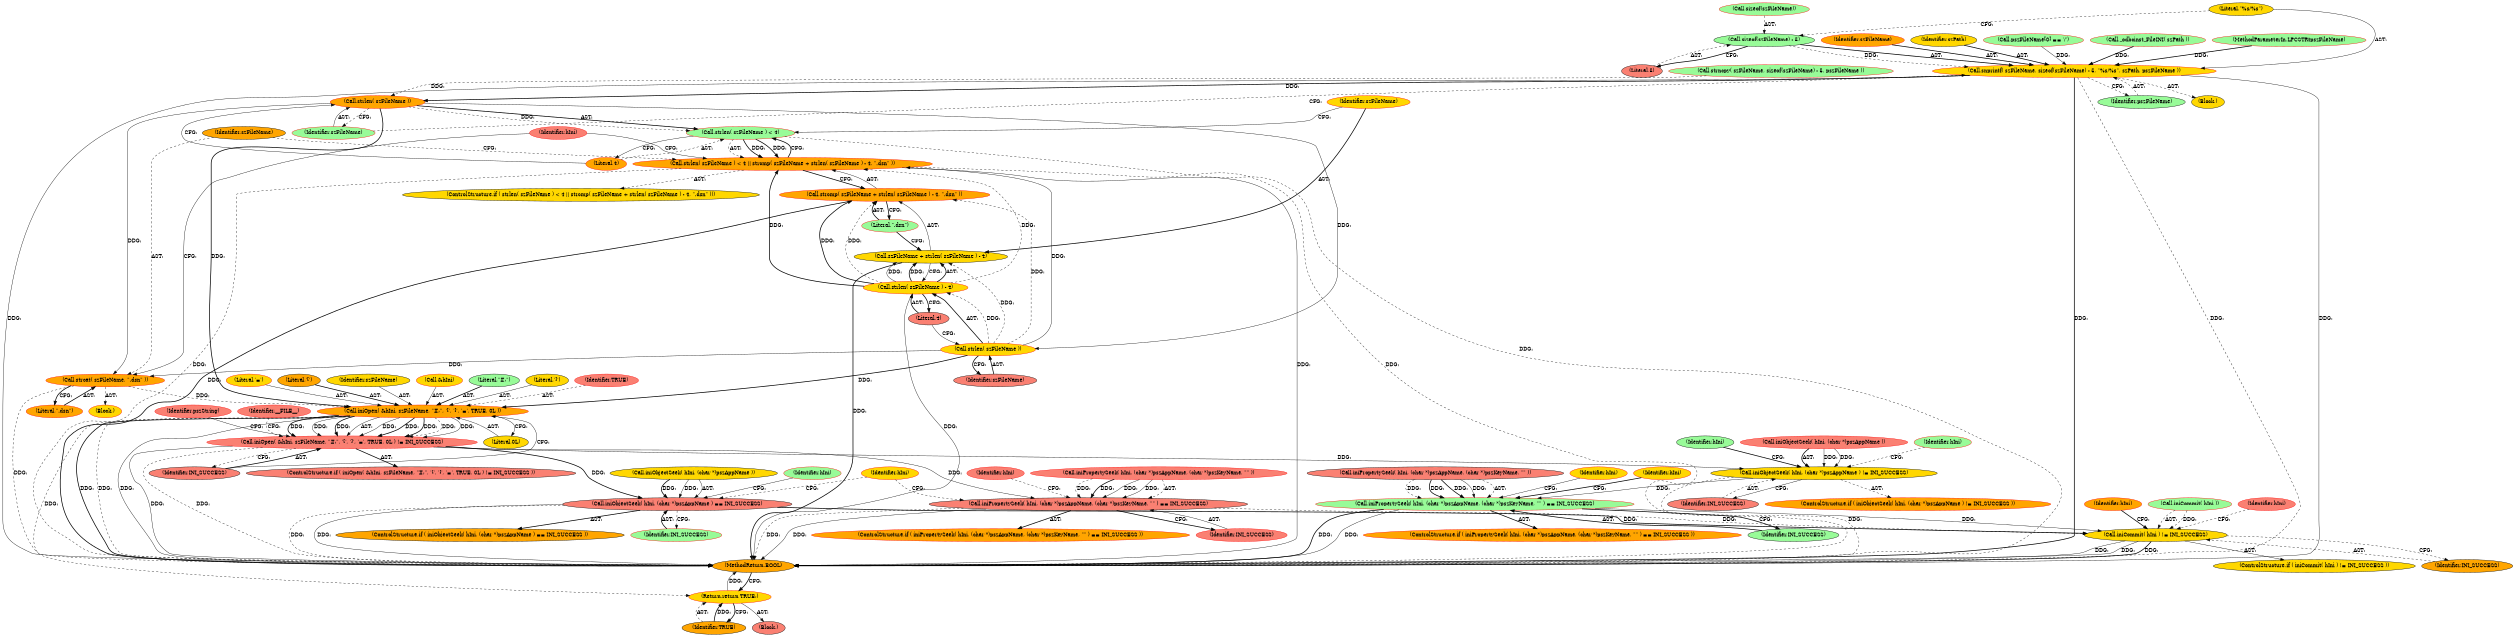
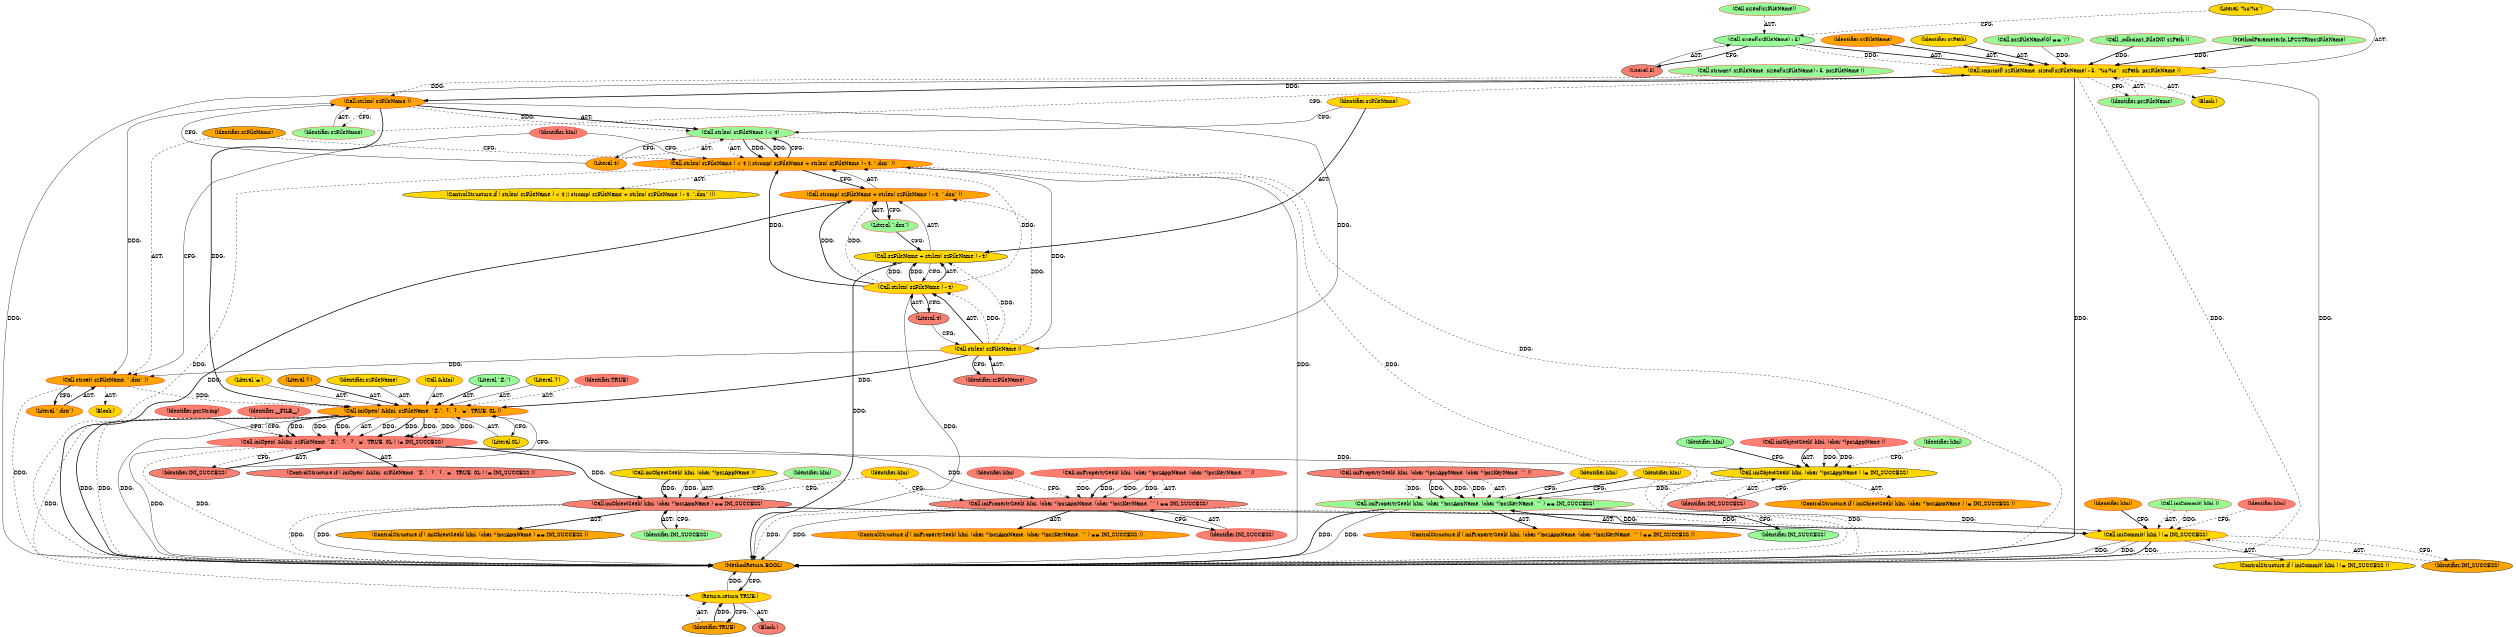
edge "(Literal,5)" -> "(Call,sizeof(szFileName) - 5)": style dashed -> solid
node "(Identifier,pszFileName)": color black -> red
node "(Call,iniCommit( hIni ) != INI_SUCCESS)": color black -> red
